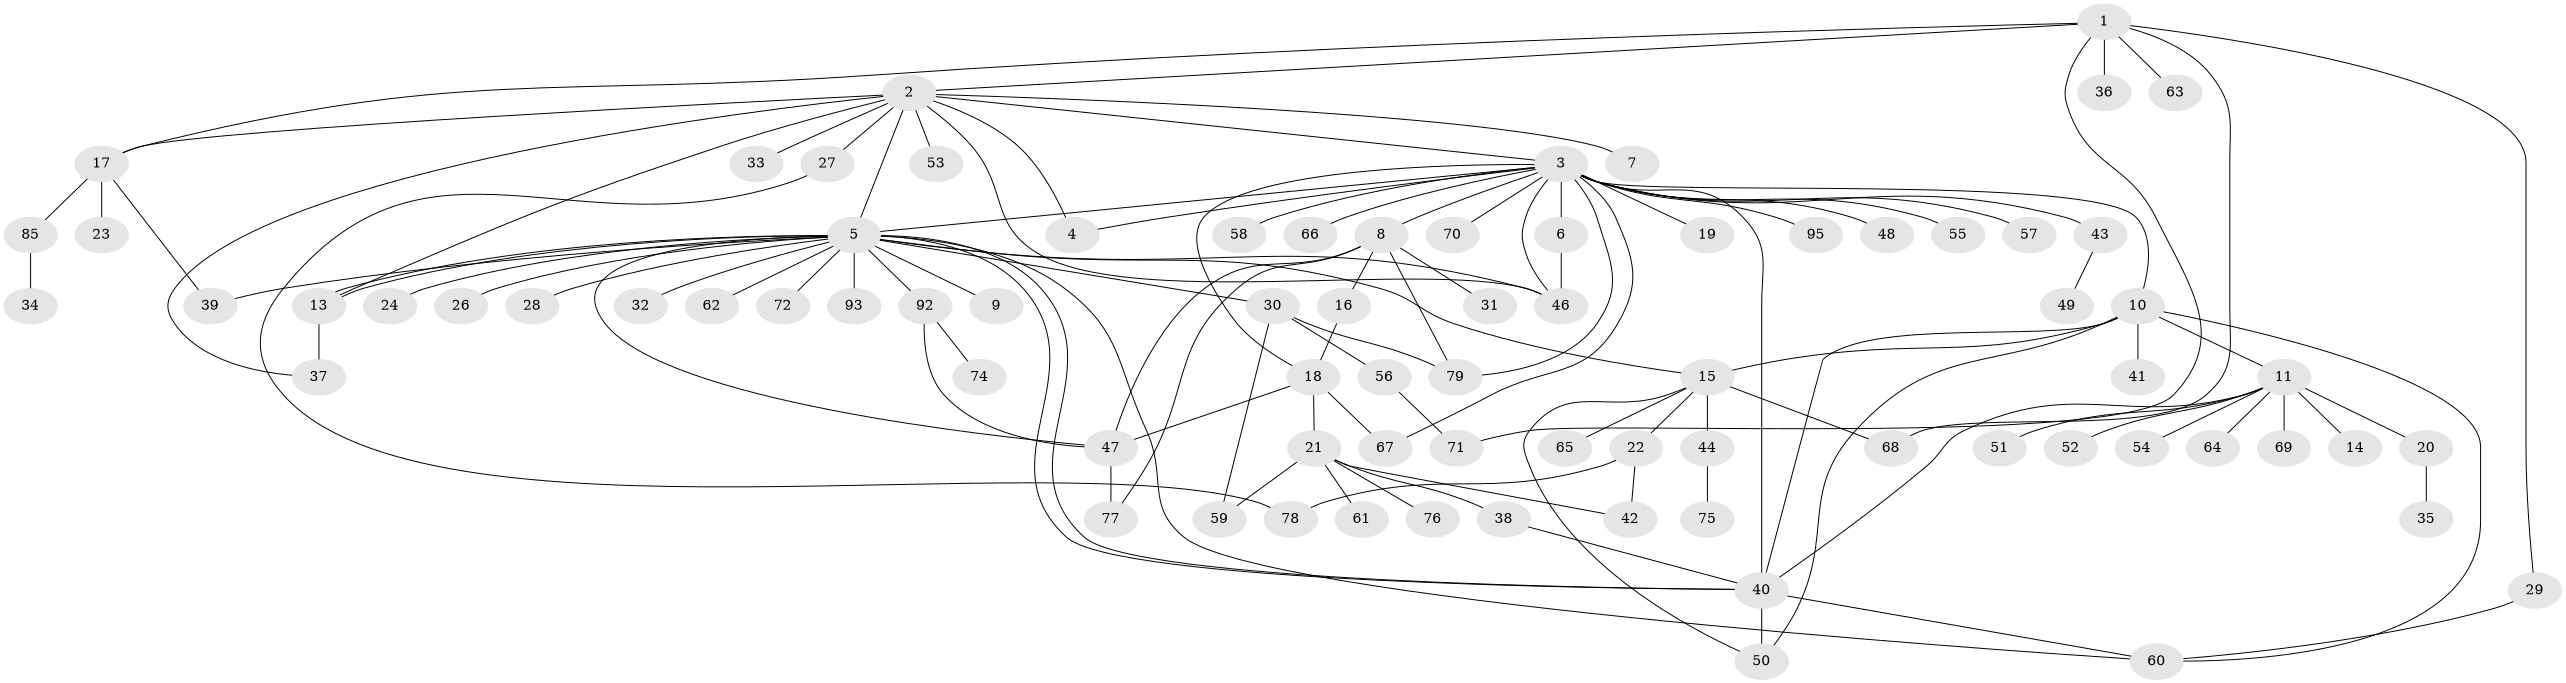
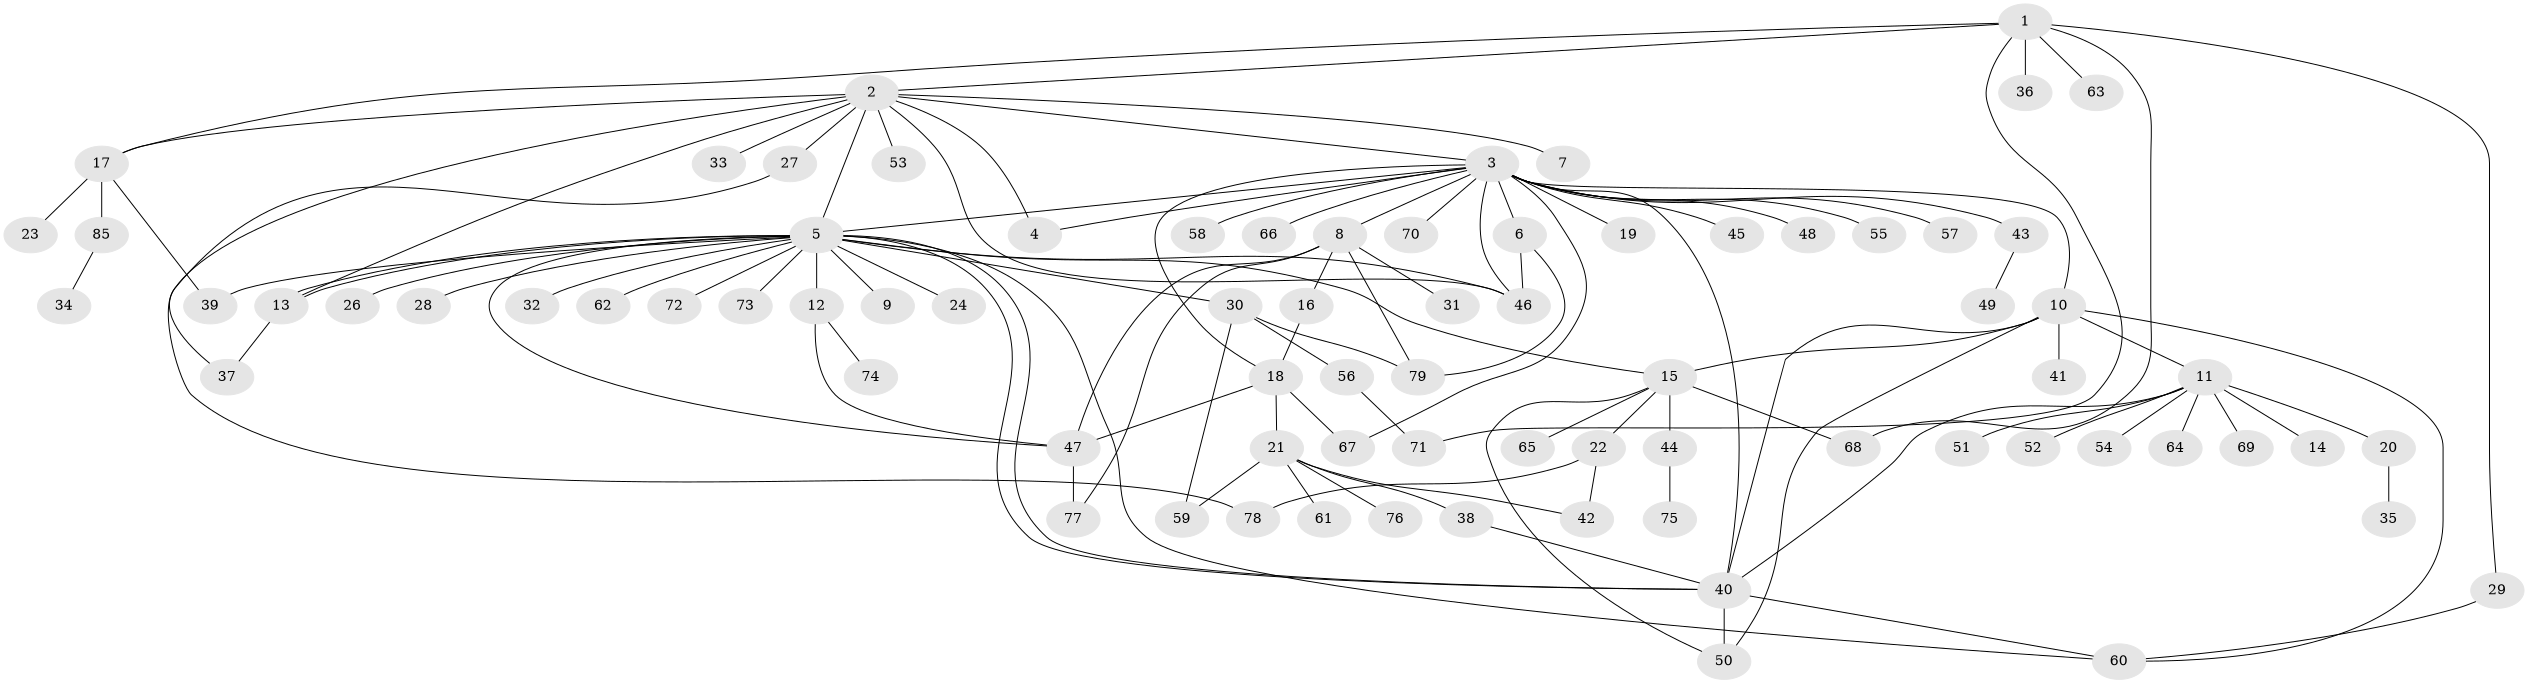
node "95": label "95" -> "45"
node "93": label "93" -> "73"
node "92": label "92" -> "12"
edge "3" -- "79": now "6" -- "79"
